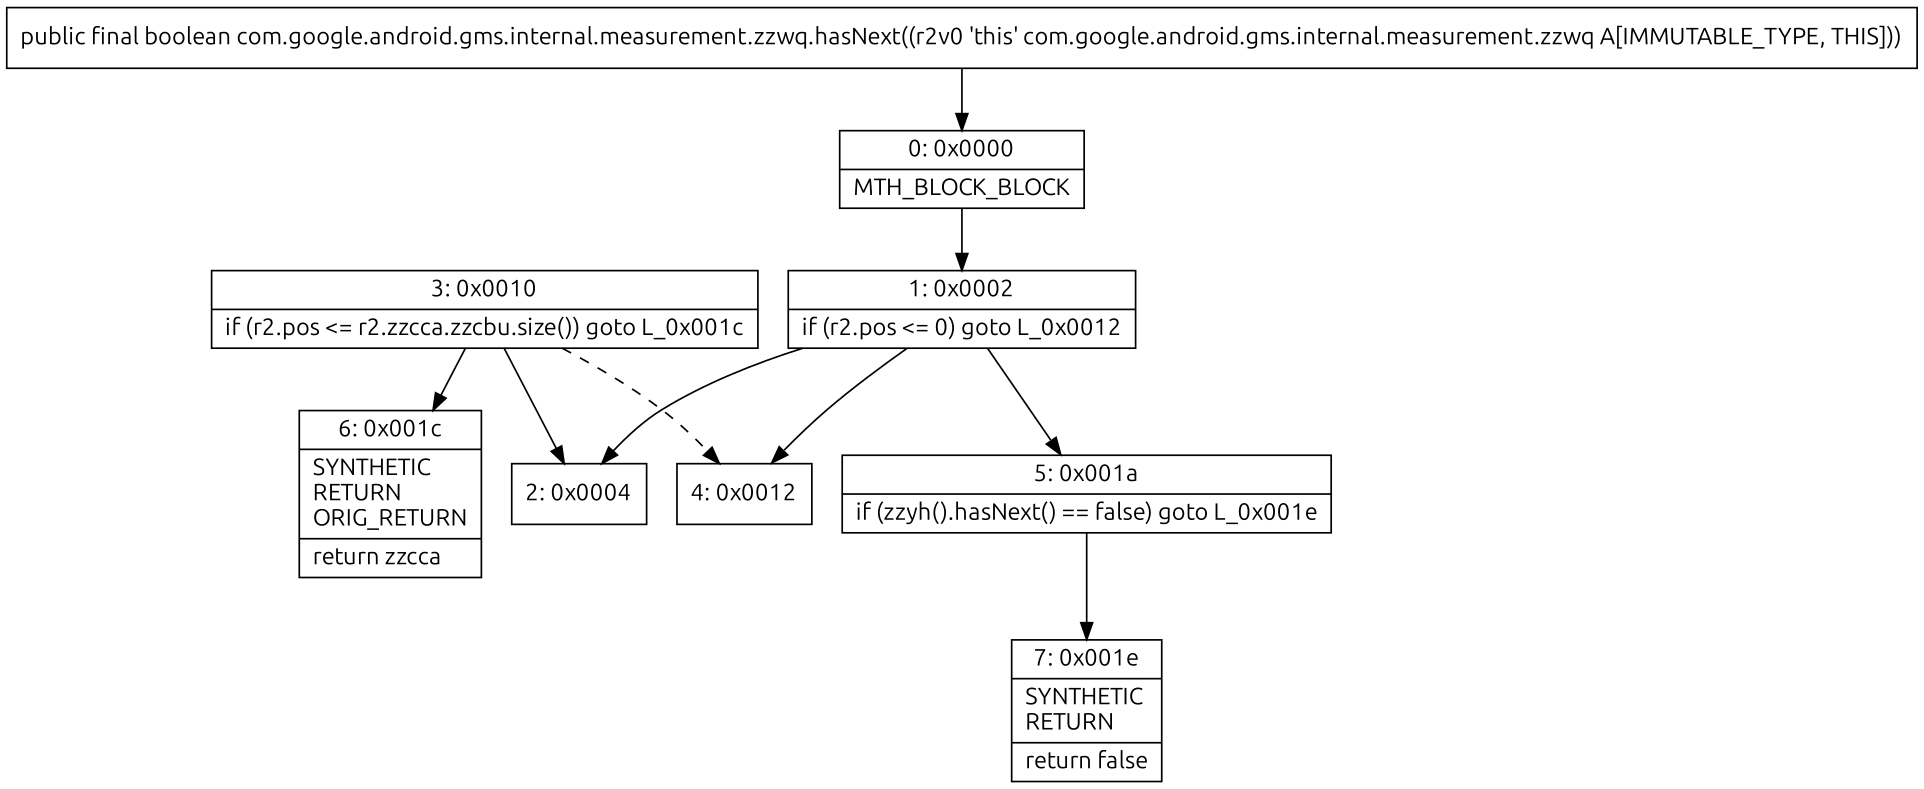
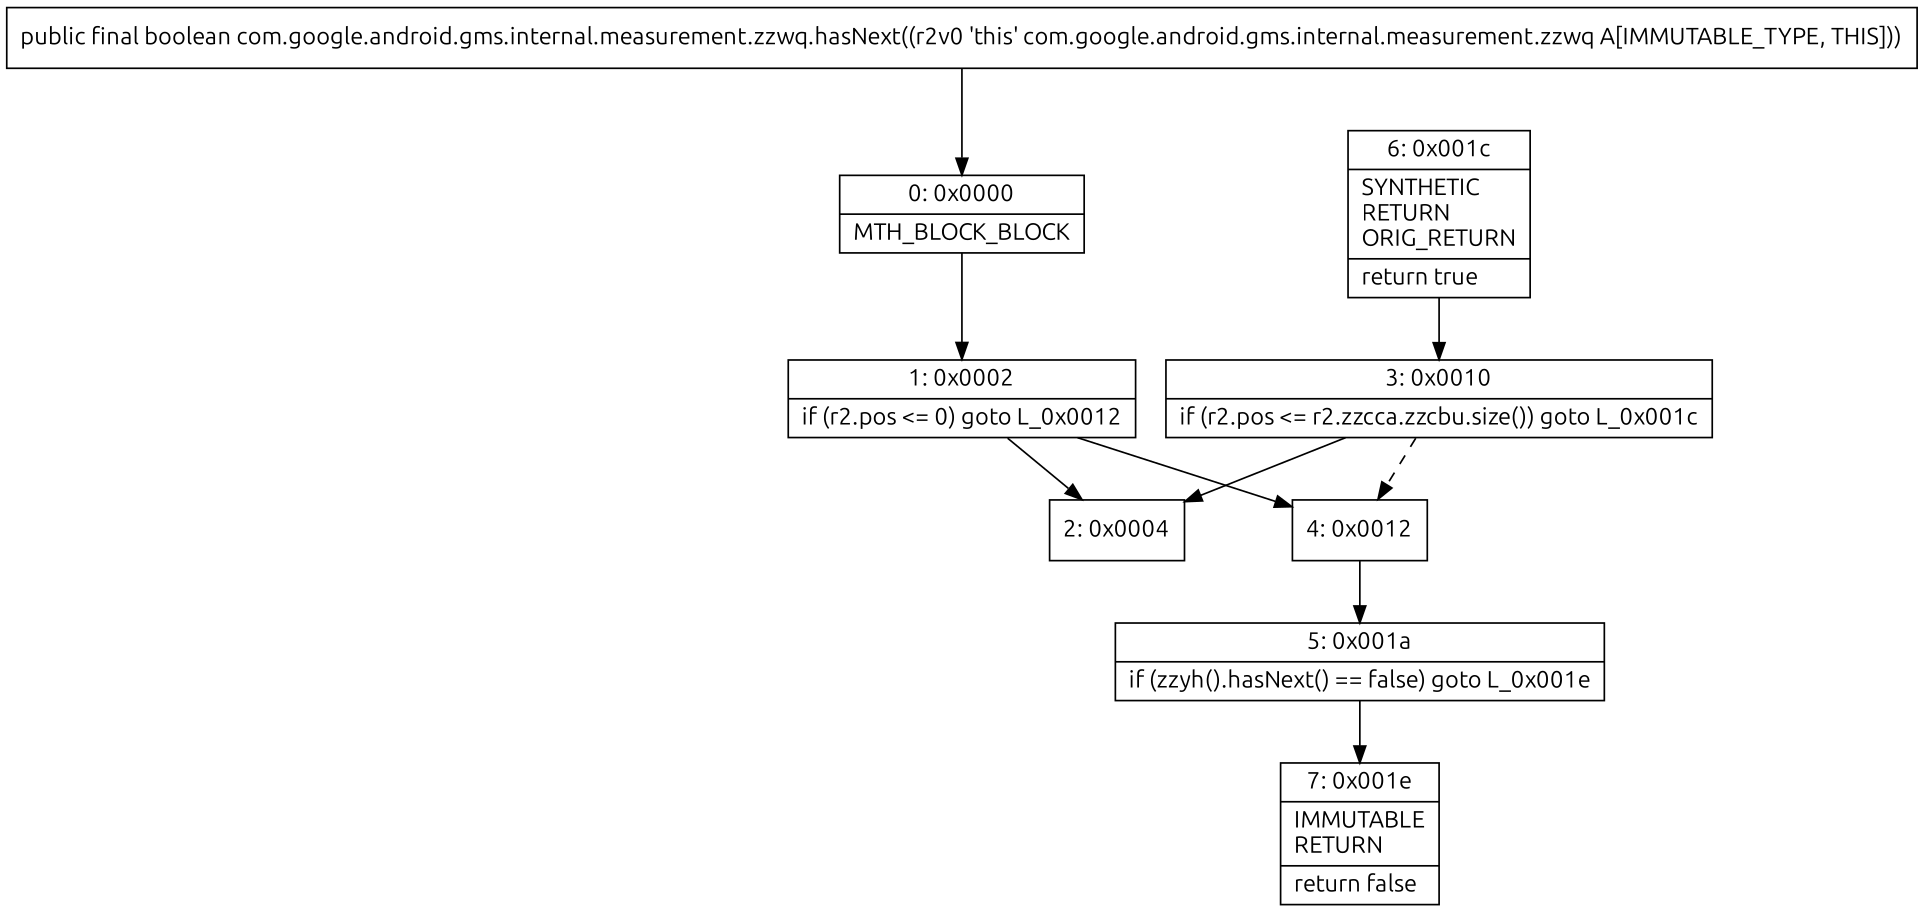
edge "3: 0x0010" -> "6: 0x001c": reversed
edge "1: 0x0002" -> "5: 0x001a": now "4: 0x0012" -> "5: 0x001a"
node "6: 0x001c": text "return zzcca" -> "return true"
node "7: 0x001e": text "SYNTHETIC" -> "IMMUTABLE"
